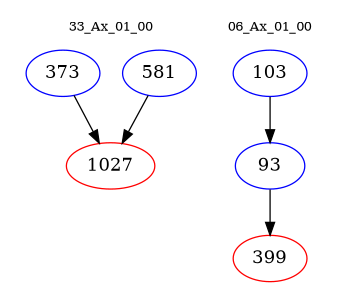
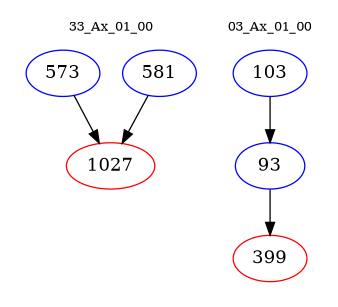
cluster "06_Ax_01_00": label "06_Ax_01_00" -> "03_Ax_01_00"
node "373": label "373" -> "573"
